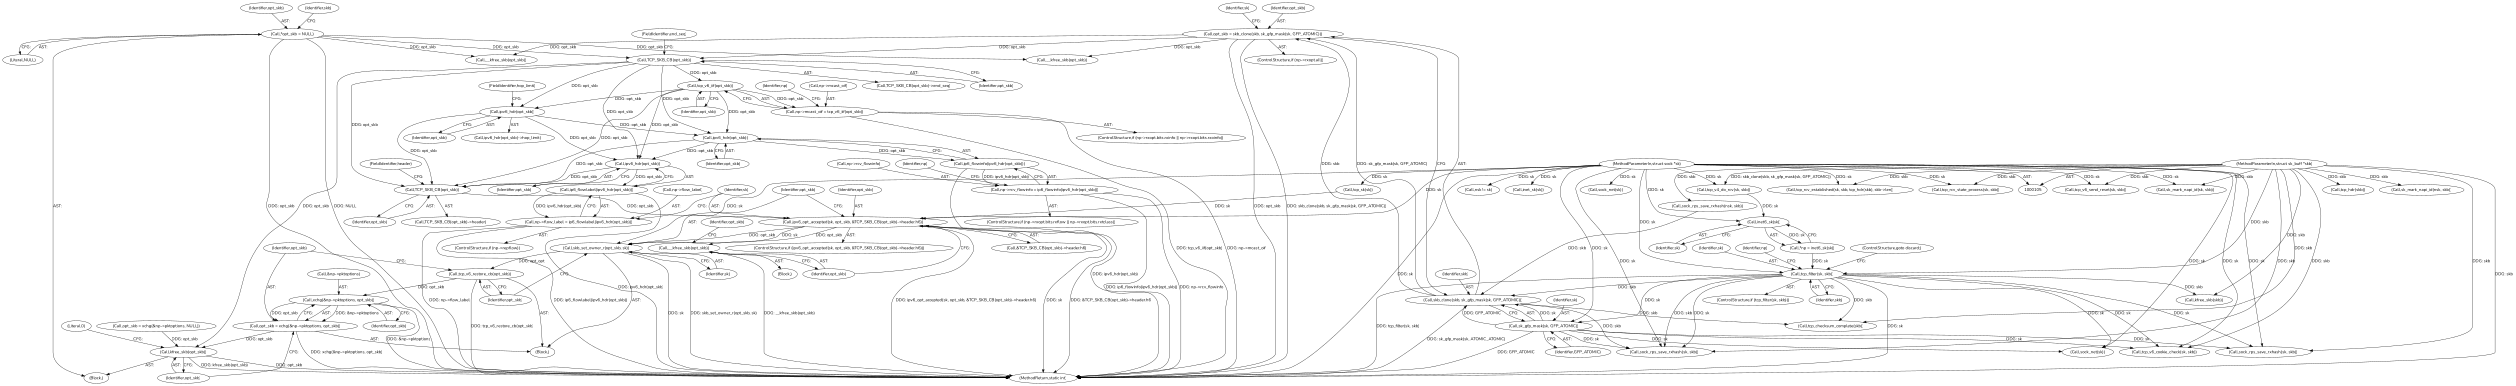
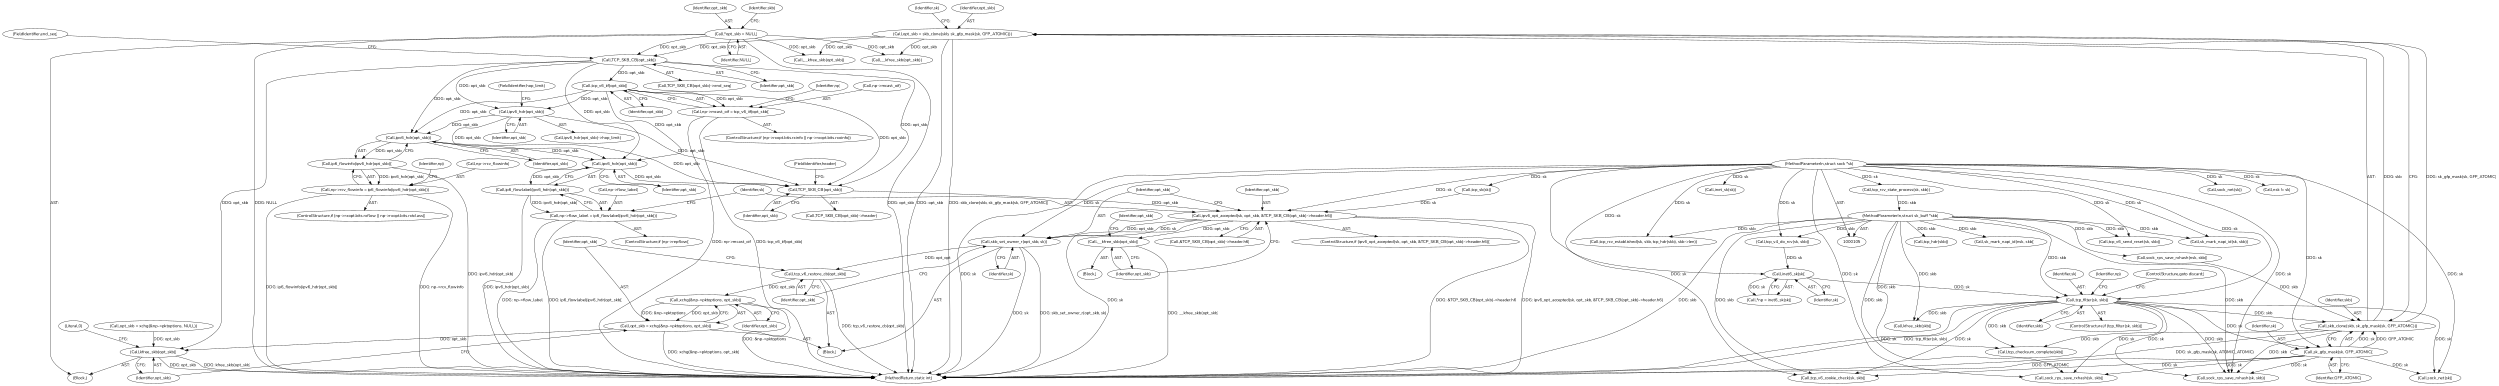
node "(Literal,NULL)": label "(Literal,NULL)" -> "(Identifier,NULL)"
node "(ControlStructure,if (np->rxopt.all))": removed
edge "(MethodParameterIn,struct sk_buff *skb)" -> "(Call,tcp_rcv_state_process(sk, skb))": reversed
edge "(MethodParameterIn,struct sk_buff *skb)" -> "(Call,tcp_v4_do_rcv(sk, skb))": label "DDG: skb_clone(skb, sk_gfp_mask(sk, GFP_ATOMIC))" -> "DDG: skb"
edge "(Call,*np = inet6_sk(sk))" -> "(Call,tcp_filter(sk, skb))": now "(Call,inet6_sk(sk))" -> "(Call,tcp_filter(sk, skb))"
node "(Call,&np->pktoptions)": removed
